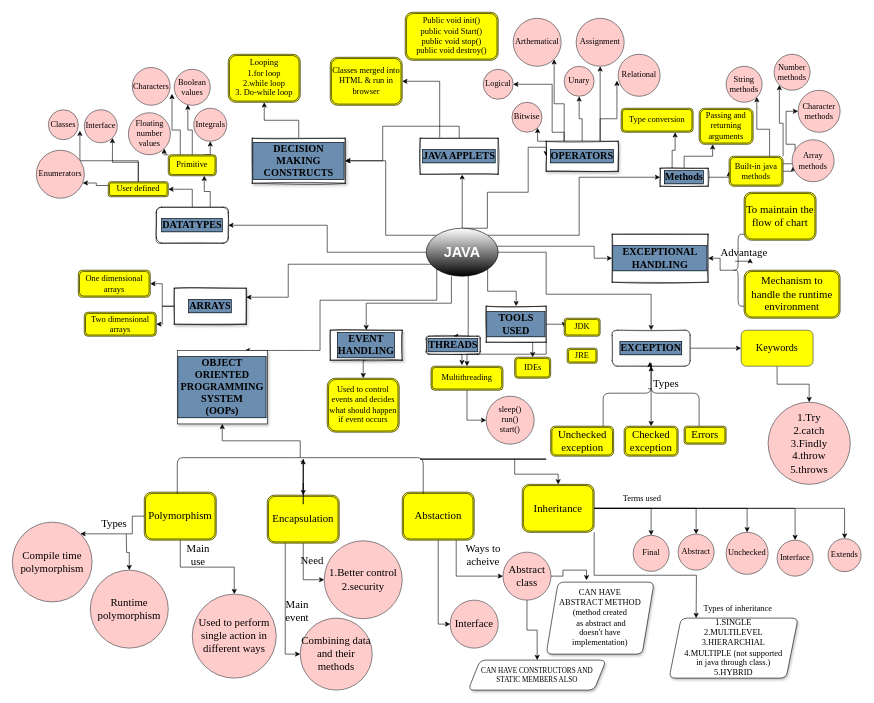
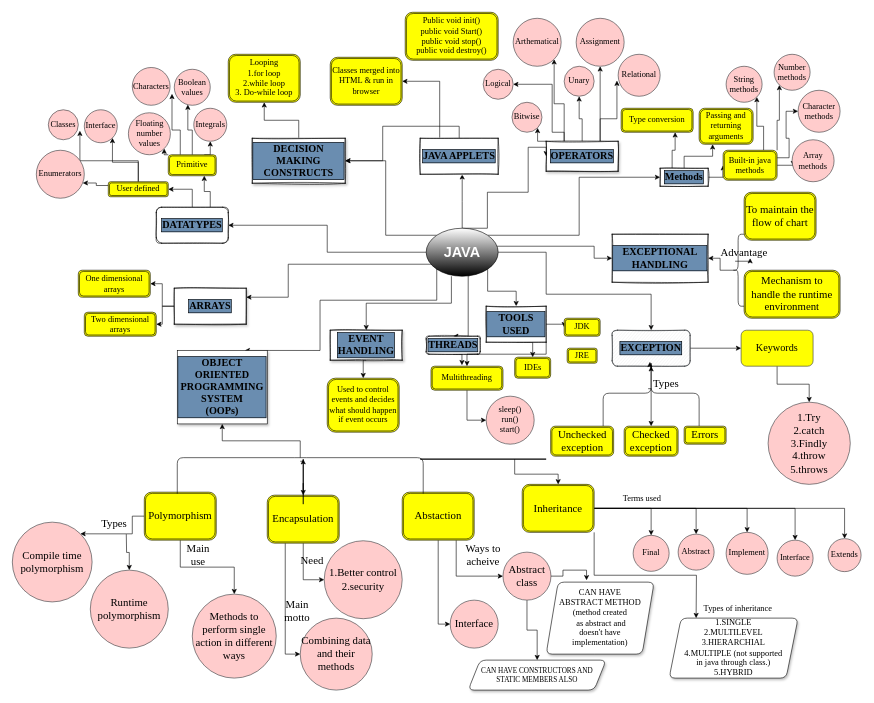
node "Built-in java methods": moved (756, 171) -> (750, 165)
node "Unchecked": label "Unchecked" -> "Implement"
node "Main event": label "Main event" -> "Main motto"
node "Used to perform single action in different ways": label "Used to perform single action in different ways" -> "Methods to perform single action in different ways"
